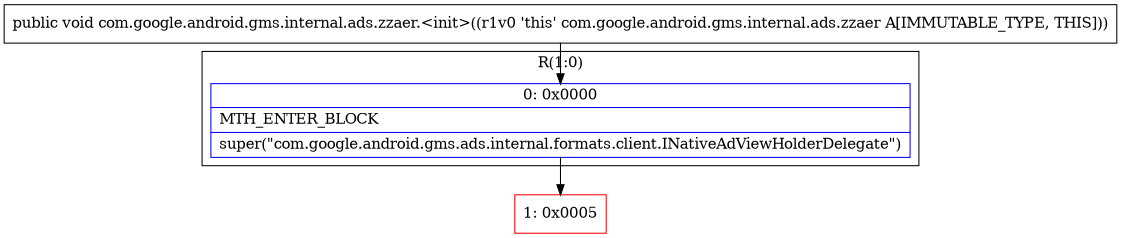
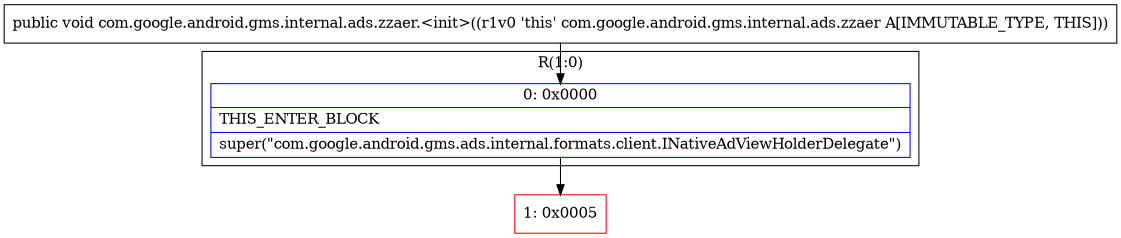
node "0: 0x0000": text "MTH_ENTER_BLOCK" -> "THIS_ENTER_BLOCK"
